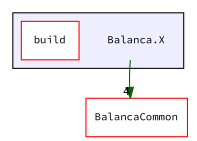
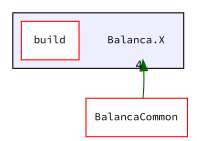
edge "Balanca.X" -> "BalancaCommon": reversed
